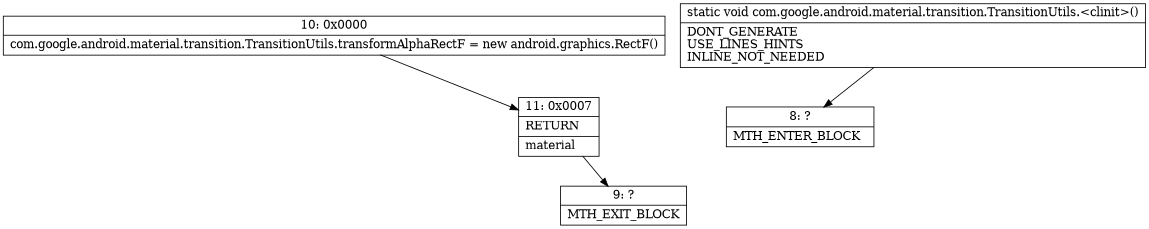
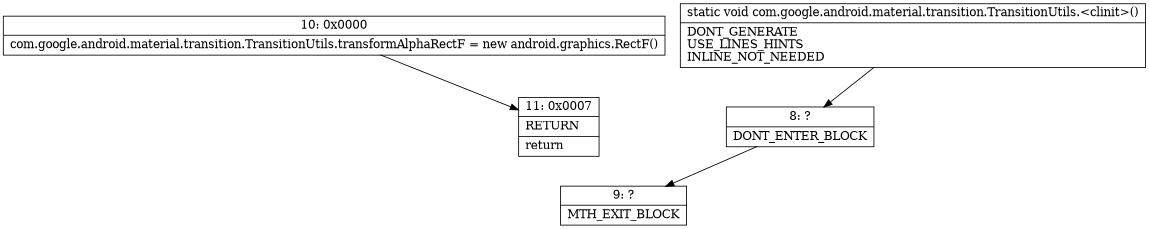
node "8: ?": text "MTH_ENTER_BLOCK" -> "DONT_ENTER_BLOCK"
node "11: 0x0007": text "material" -> "return"
edge "11: 0x0007" -> "9: ?": now "8: ?" -> "9: ?"
